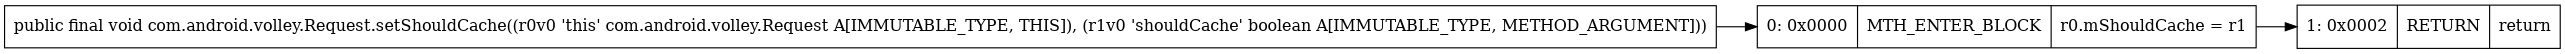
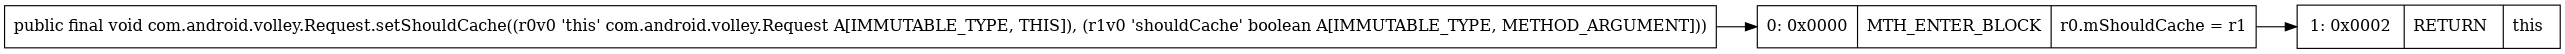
node "1: 0x0002": text "return" -> "this"
